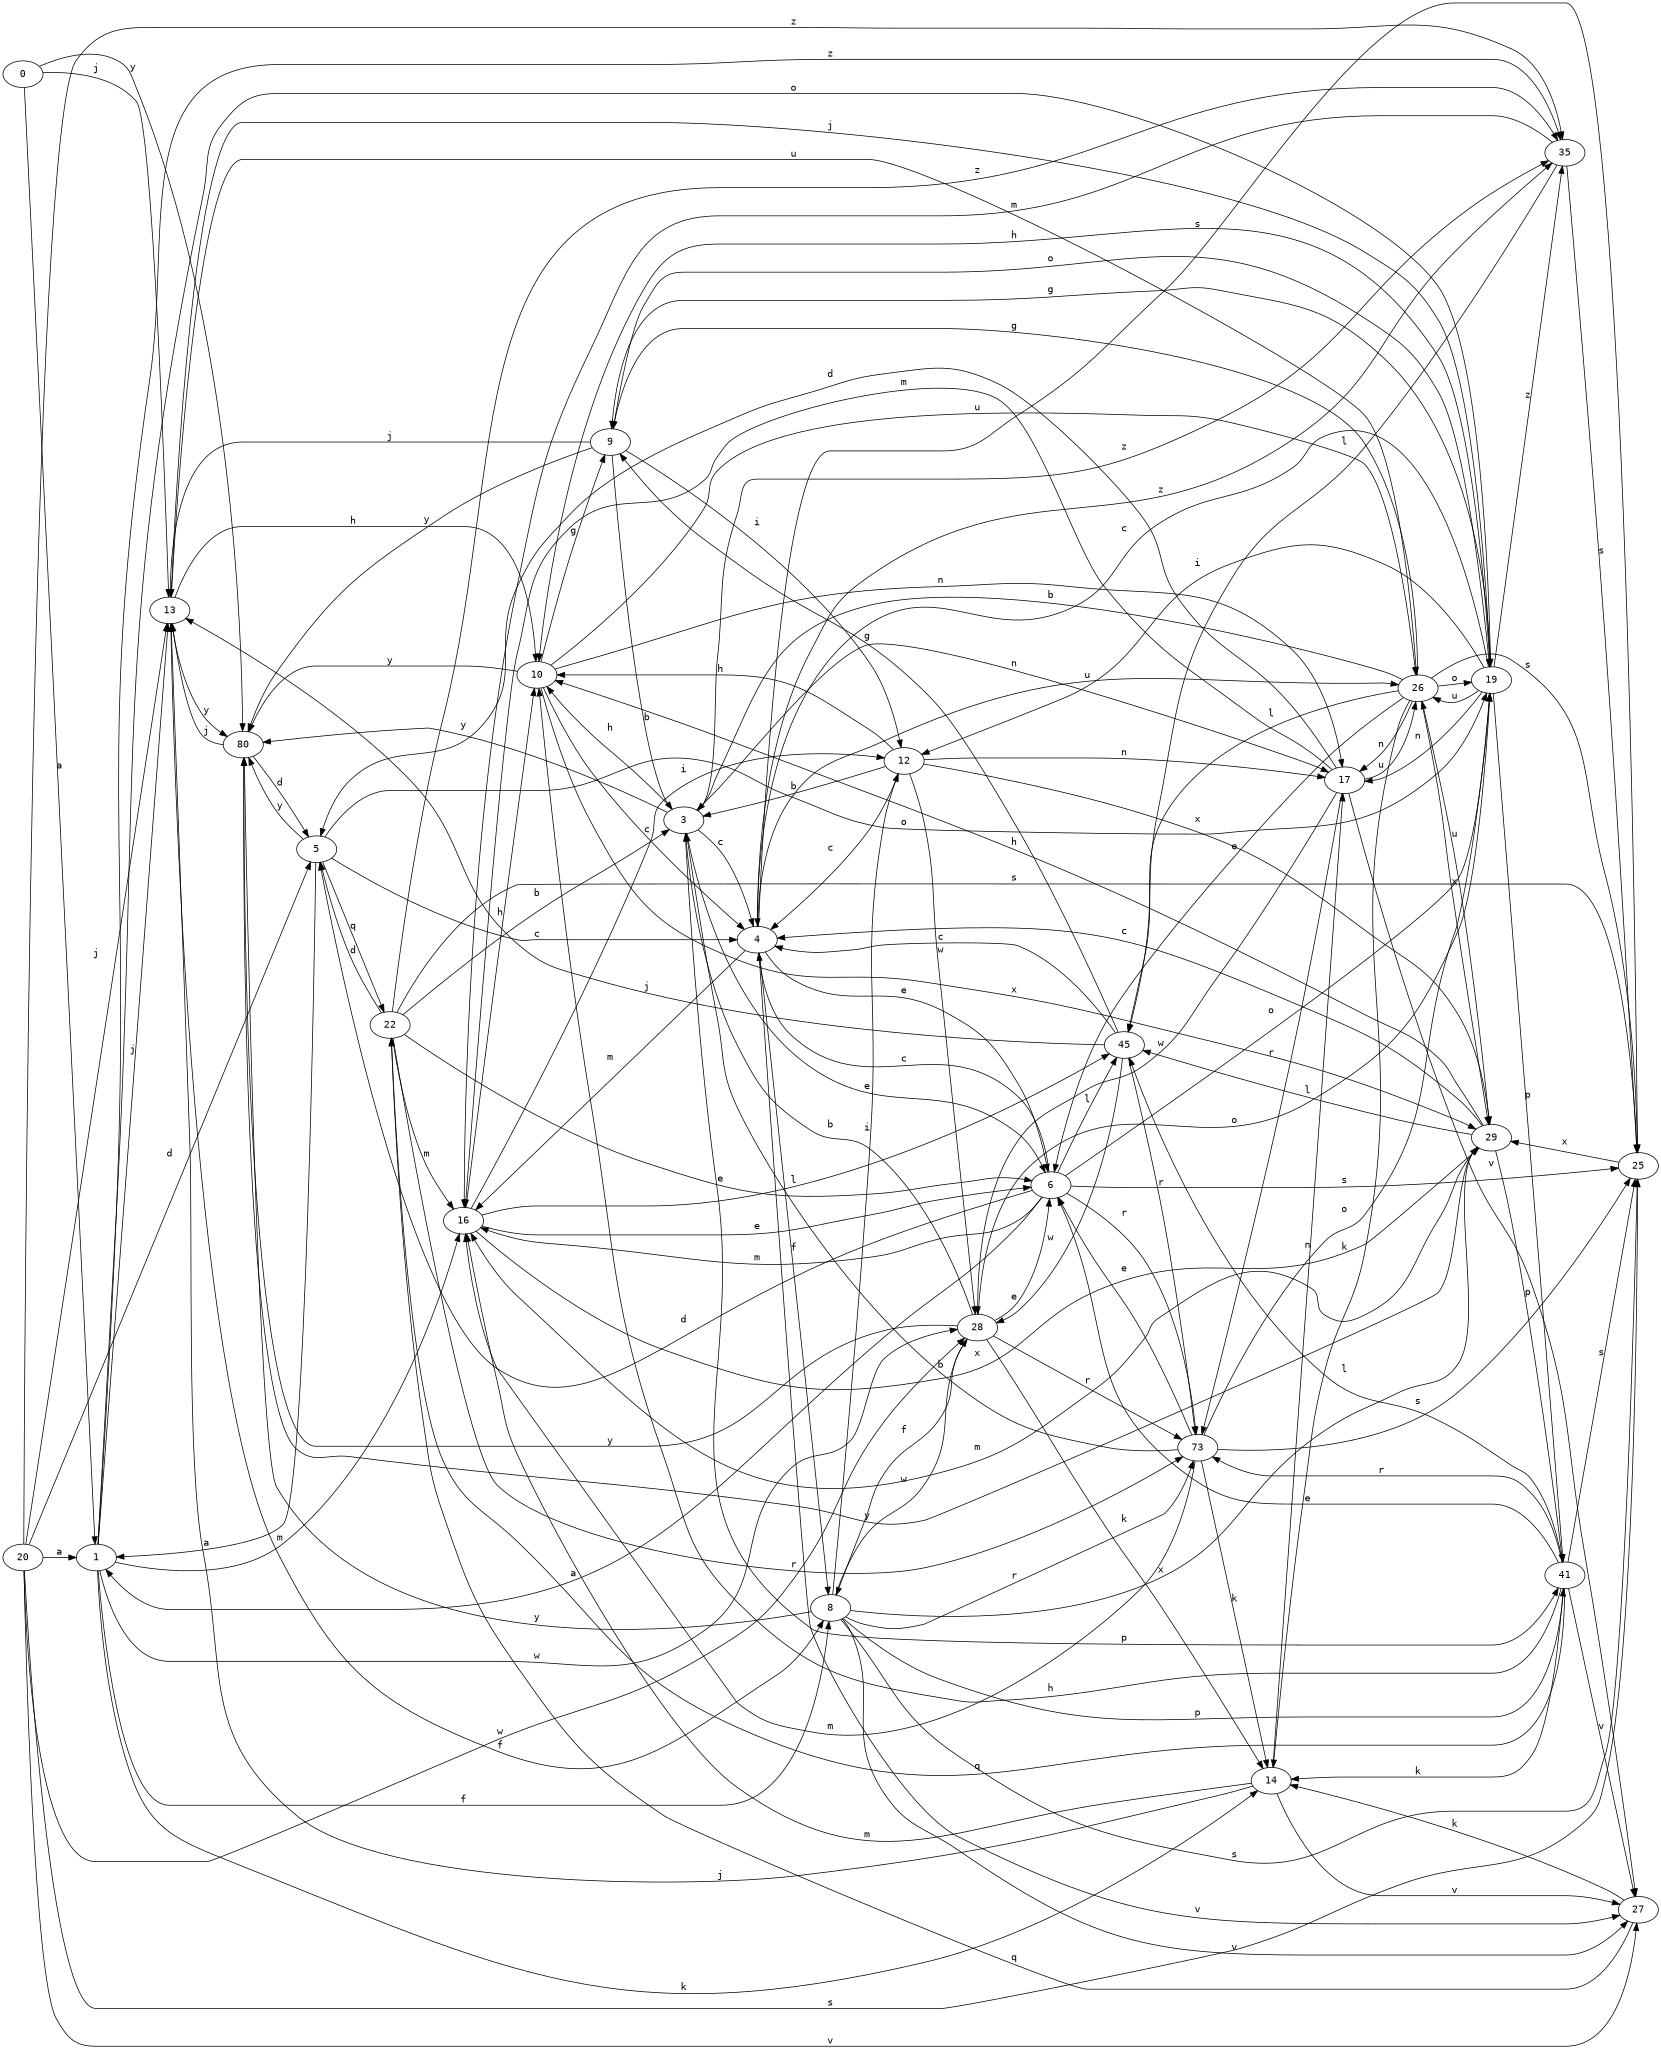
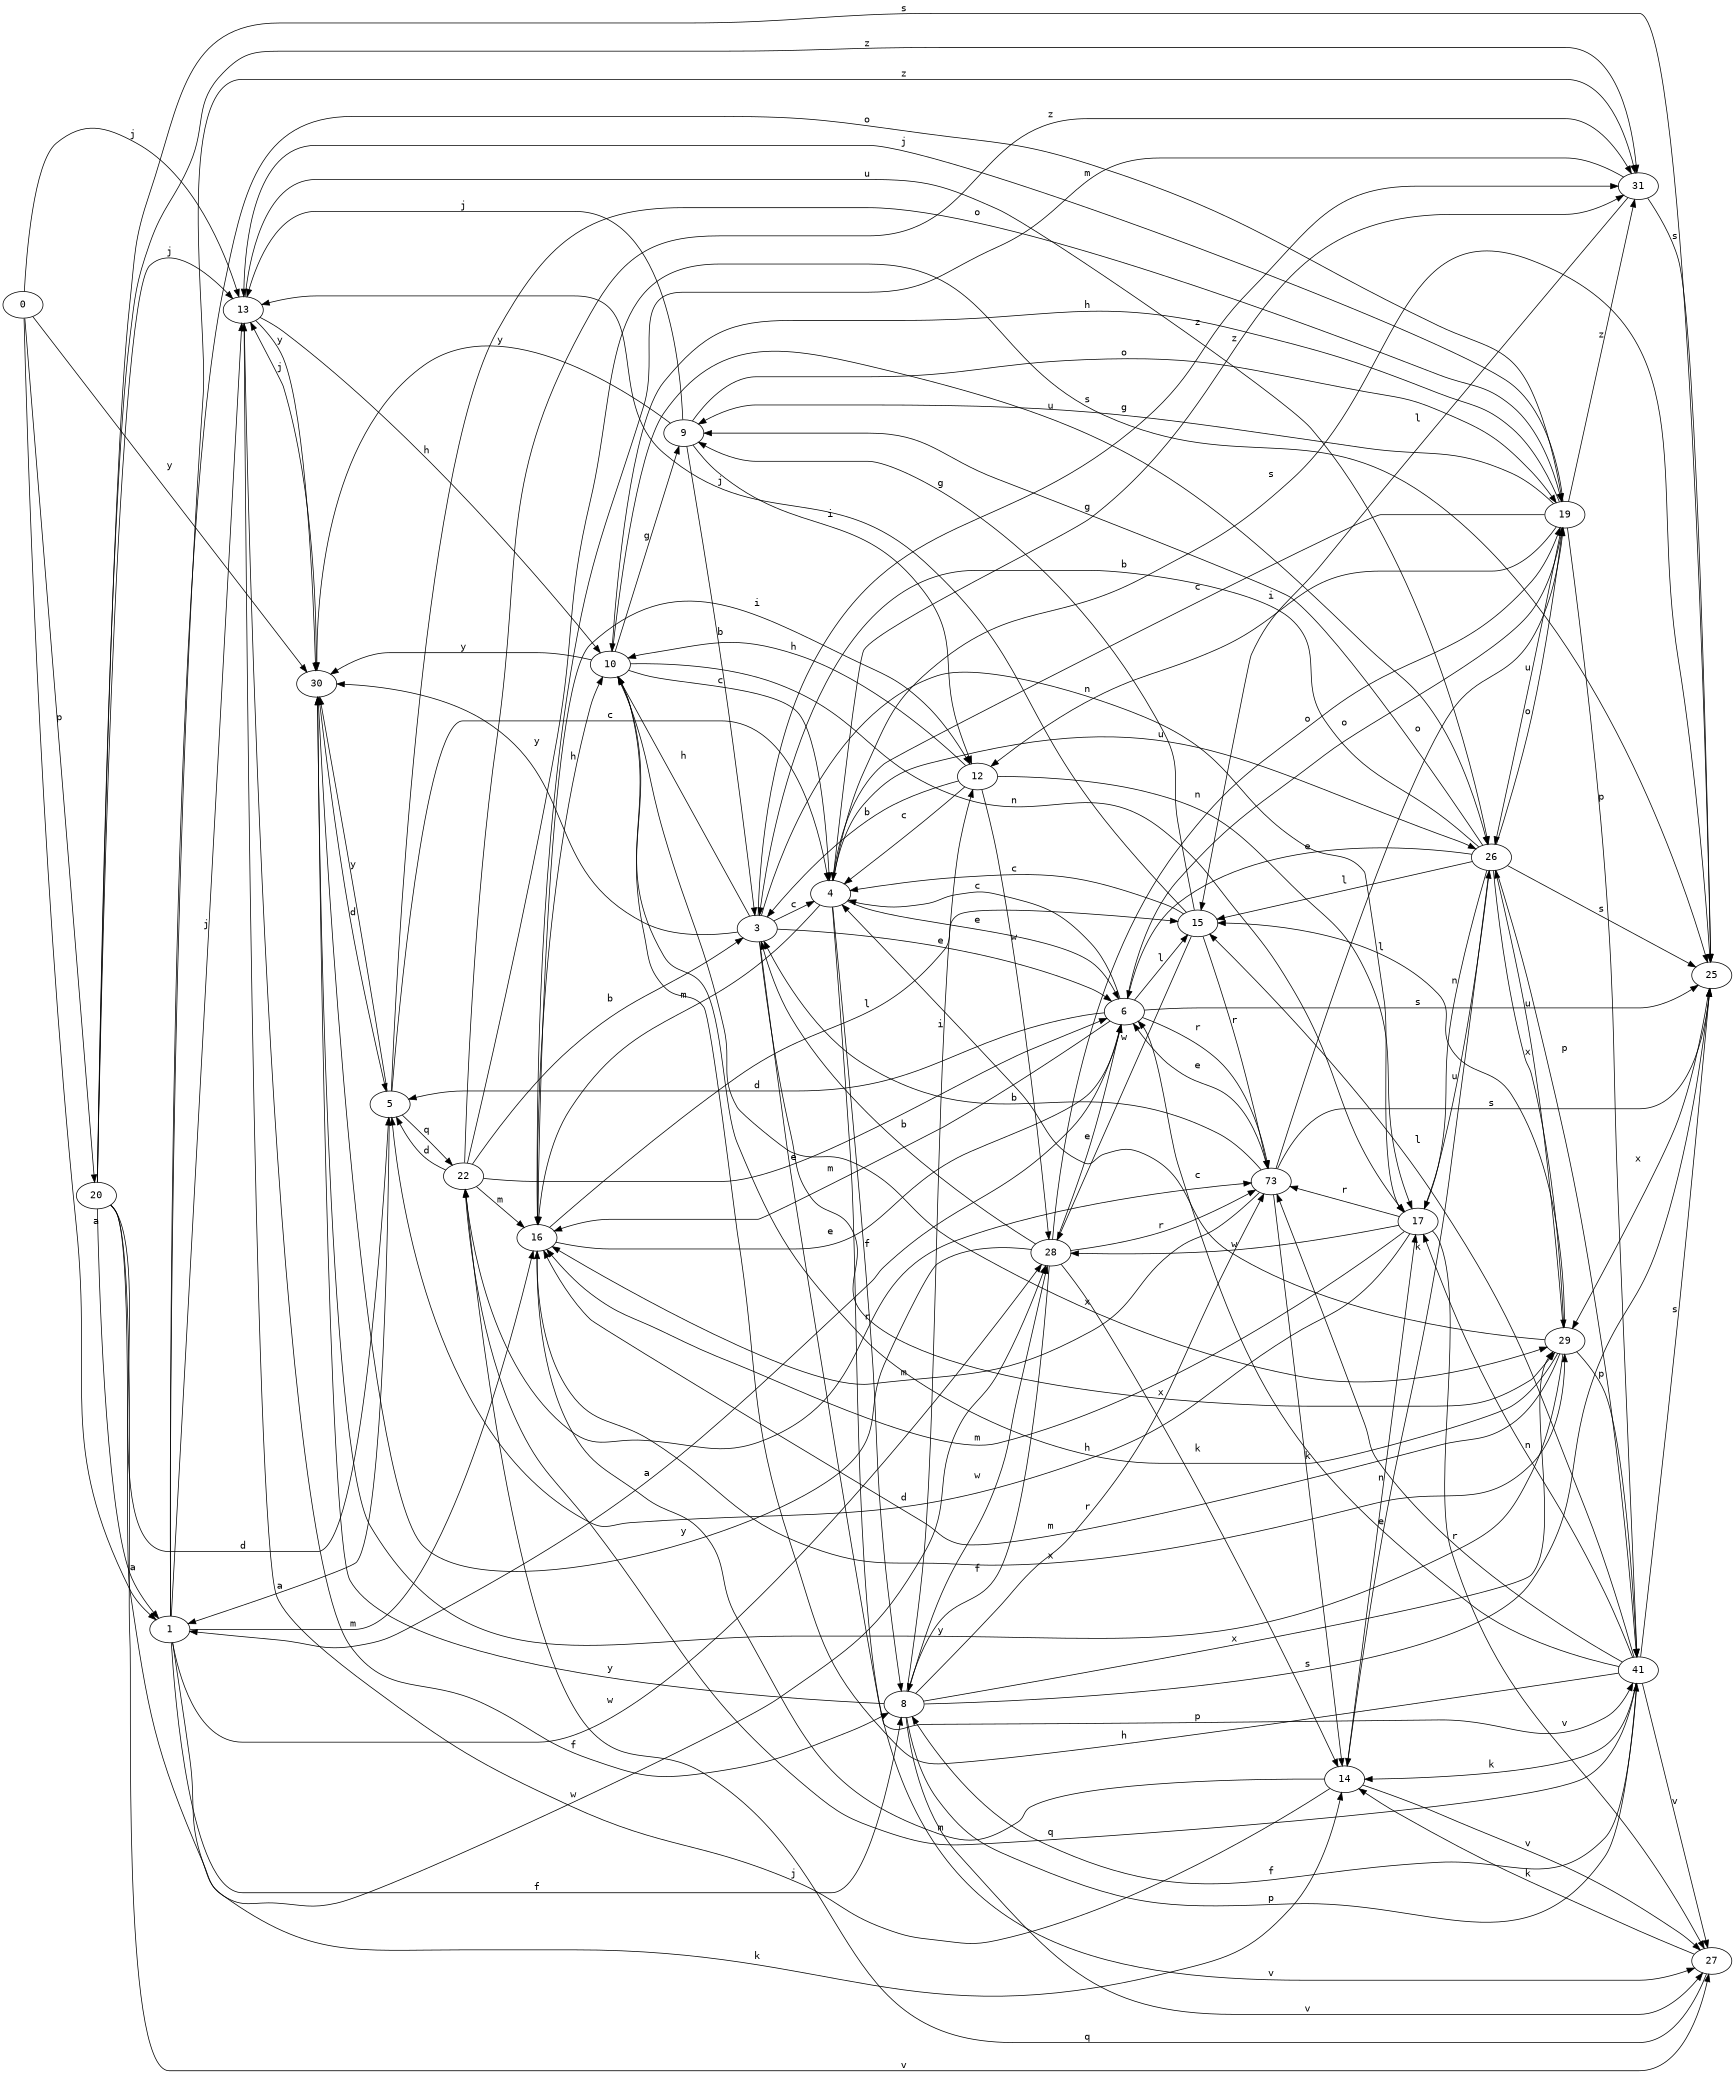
node "35": label "35" -> "31"
edge "19" -> "17": now "41" -> "17"
node "80": label "80" -> "30"
edge "0" -> "20": added, label "p"
edge "12" -> "29": now "3" -> "29"
node "45": label "45" -> "15"
edge "26" -> "41": added, label "p"
edge "41" -> "8": added, label "f"
